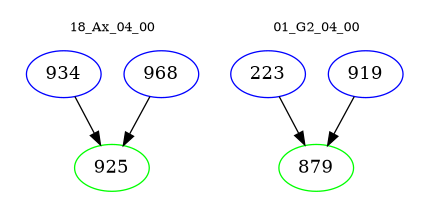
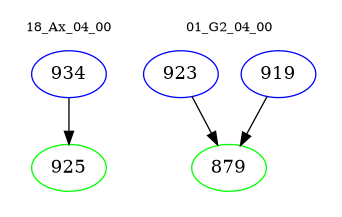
node "968": removed
node "223": label "223" -> "923"
